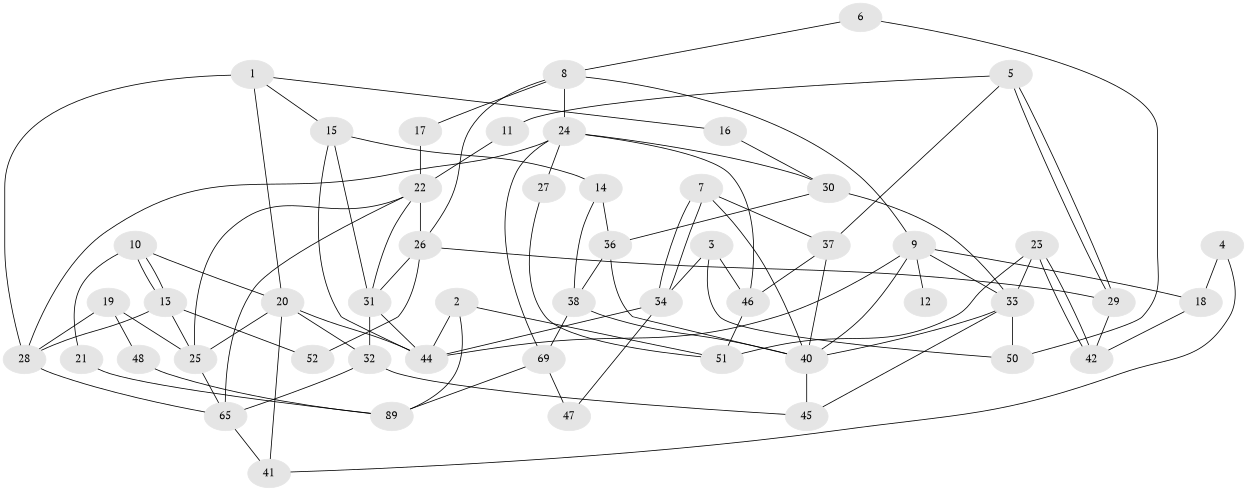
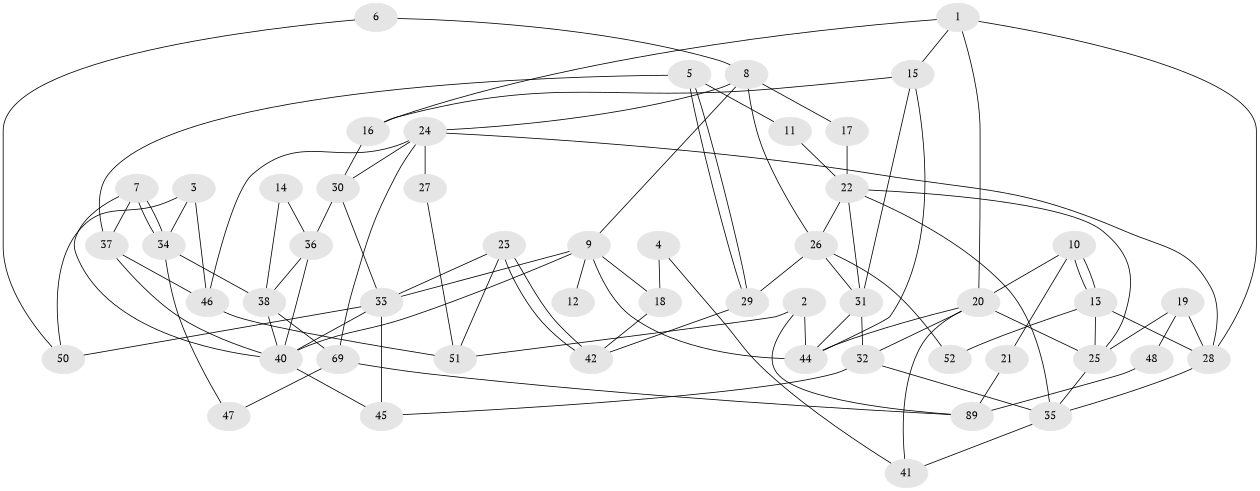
edge "15" -- "14": now "15" -- "16"
edge "34" -- "44": now "34" -- "38"
node "65": label "65" -> "35"
